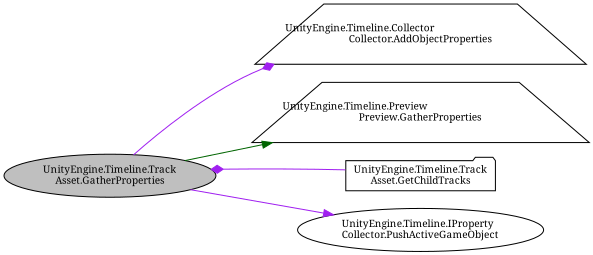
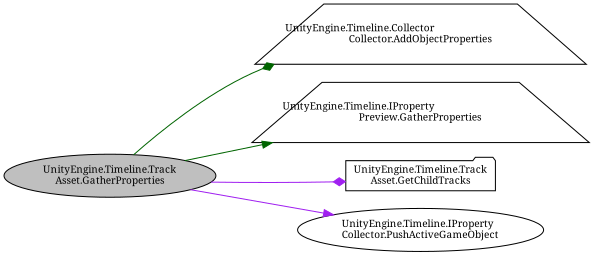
edge "UnityEngine.Timeline.Track Asset.GatherProperties" -> "UnityEngine.Timeline.Collector Collector.AddObjectProperties": color purple -> darkgreen
node "UnityEngine.Timeline.Preview Preview.GatherProperties": label "UnityEngine.Timeline.Preview Preview.GatherProperties" -> "UnityEngine.Timeline.IProperty Preview.GatherProperties"
edge "UnityEngine.Timeline.Track Asset.GetChildTracks" -> "UnityEngine.Timeline.Track Asset.GatherProperties": reversed
